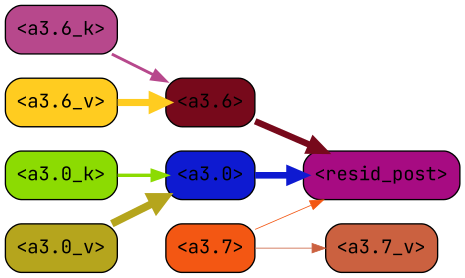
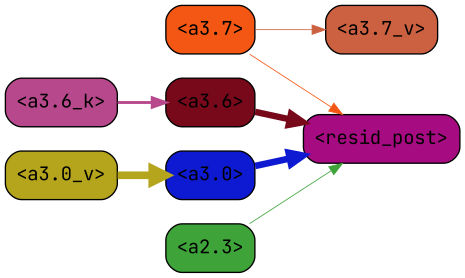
node "<a3.6_v>": removed
node "<a3.0_k>": removed
node "<a2.3>": added
